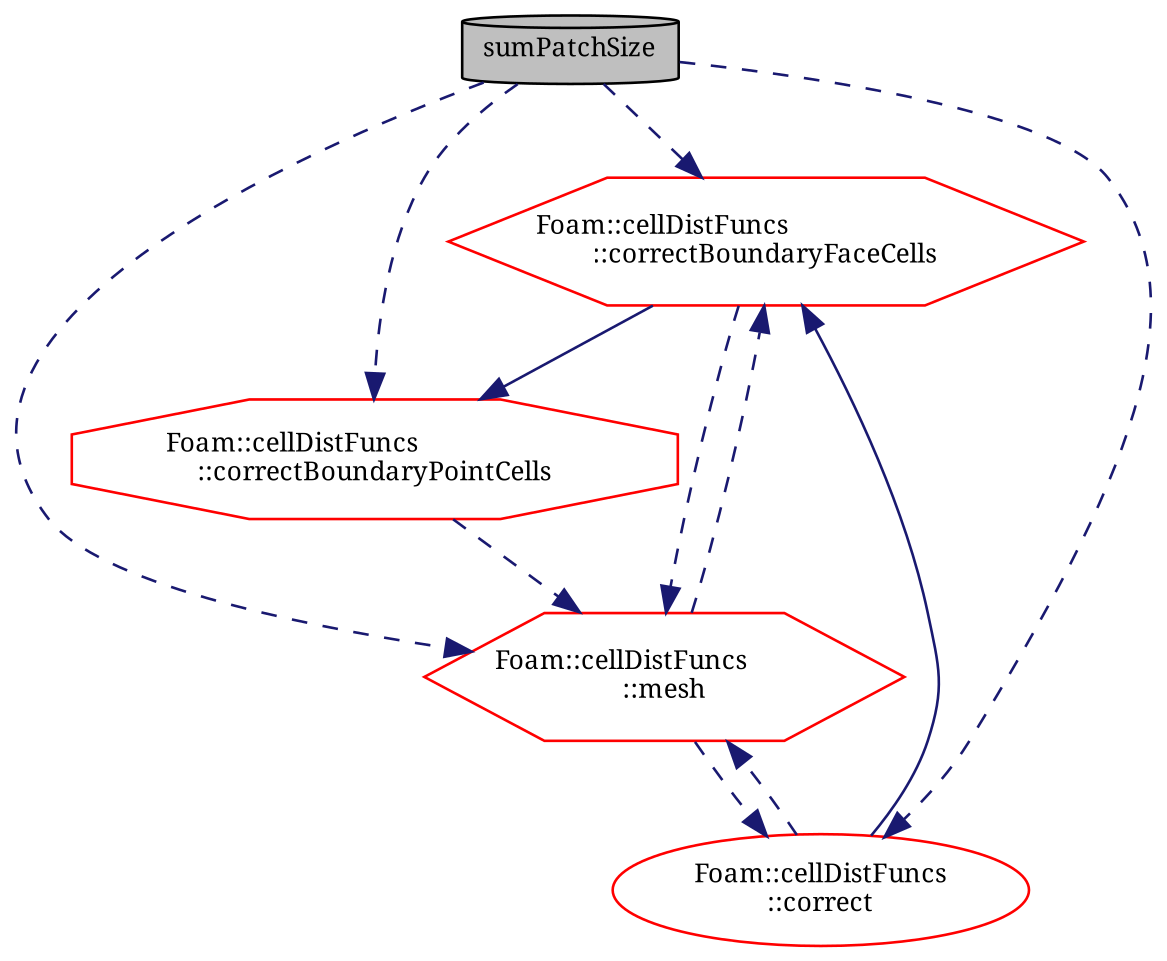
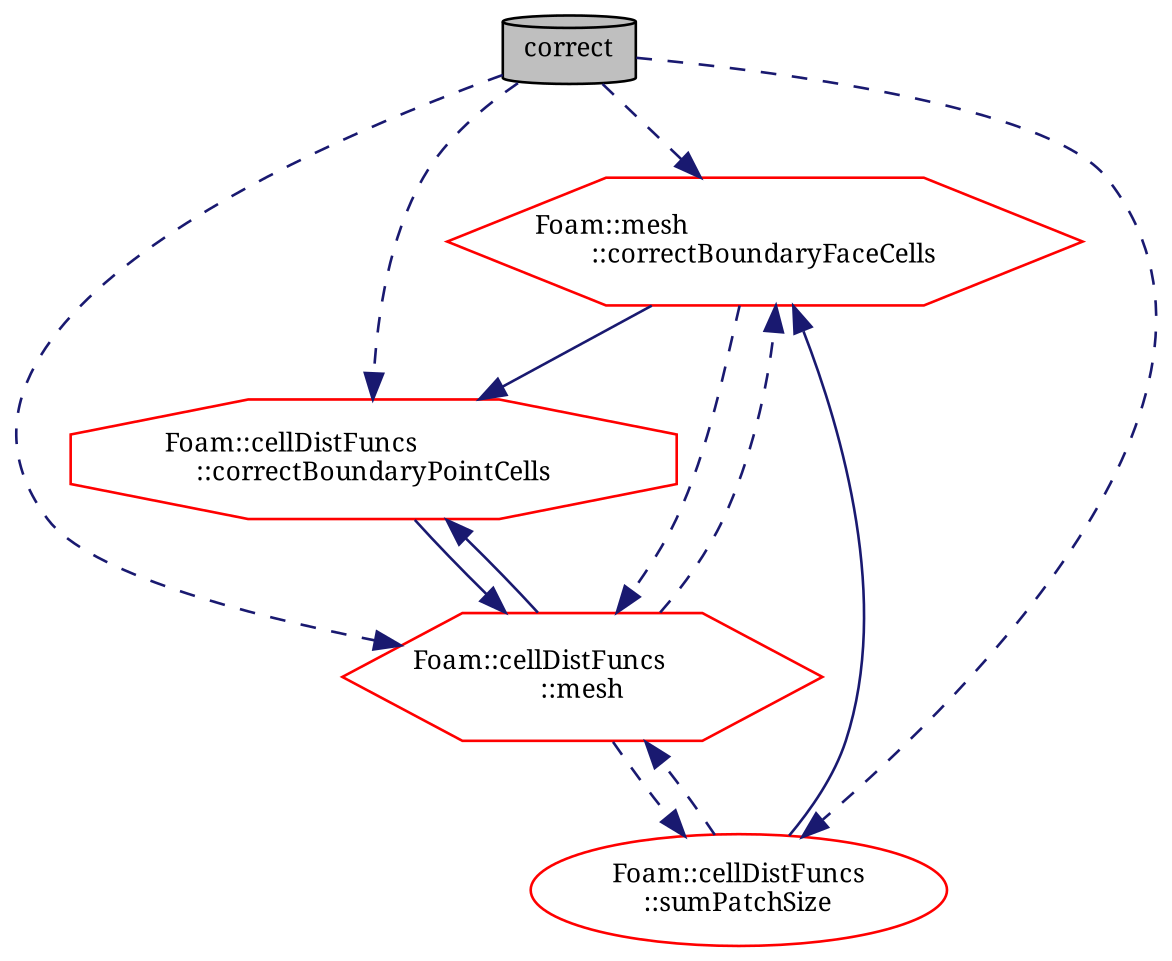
node "sumPatchSize": label "sumPatchSize" -> "correct"
node "Foam::cellDistFuncs ::correctBoundaryFaceCells": label "Foam::cellDistFuncs ::correctBoundaryFaceCells" -> "Foam::mesh ::correctBoundaryFaceCells"
edge "Foam::cellDistFuncs ::correctBoundaryPointCells" -> "Foam::cellDistFuncs ::mesh": style dashed -> solid
edge "Foam::cellDistFuncs ::mesh" -> "Foam::cellDistFuncs ::correctBoundaryPointCells": added
node "Foam::cellDistFuncs ::correct": label "Foam::cellDistFuncs ::correct" -> "Foam::cellDistFuncs ::sumPatchSize"
